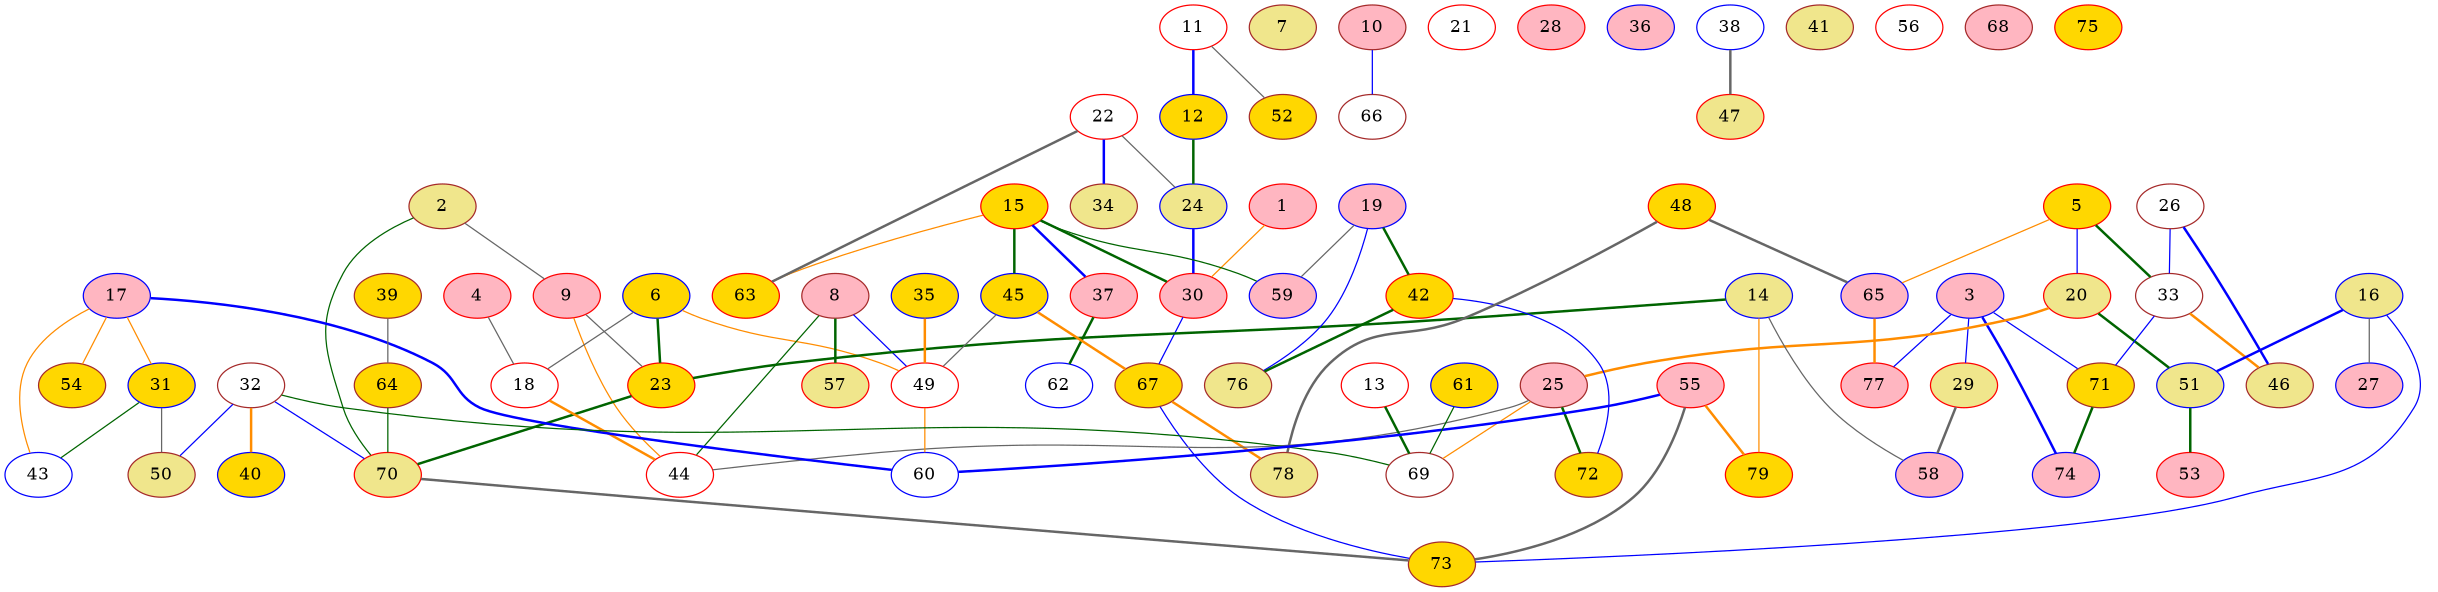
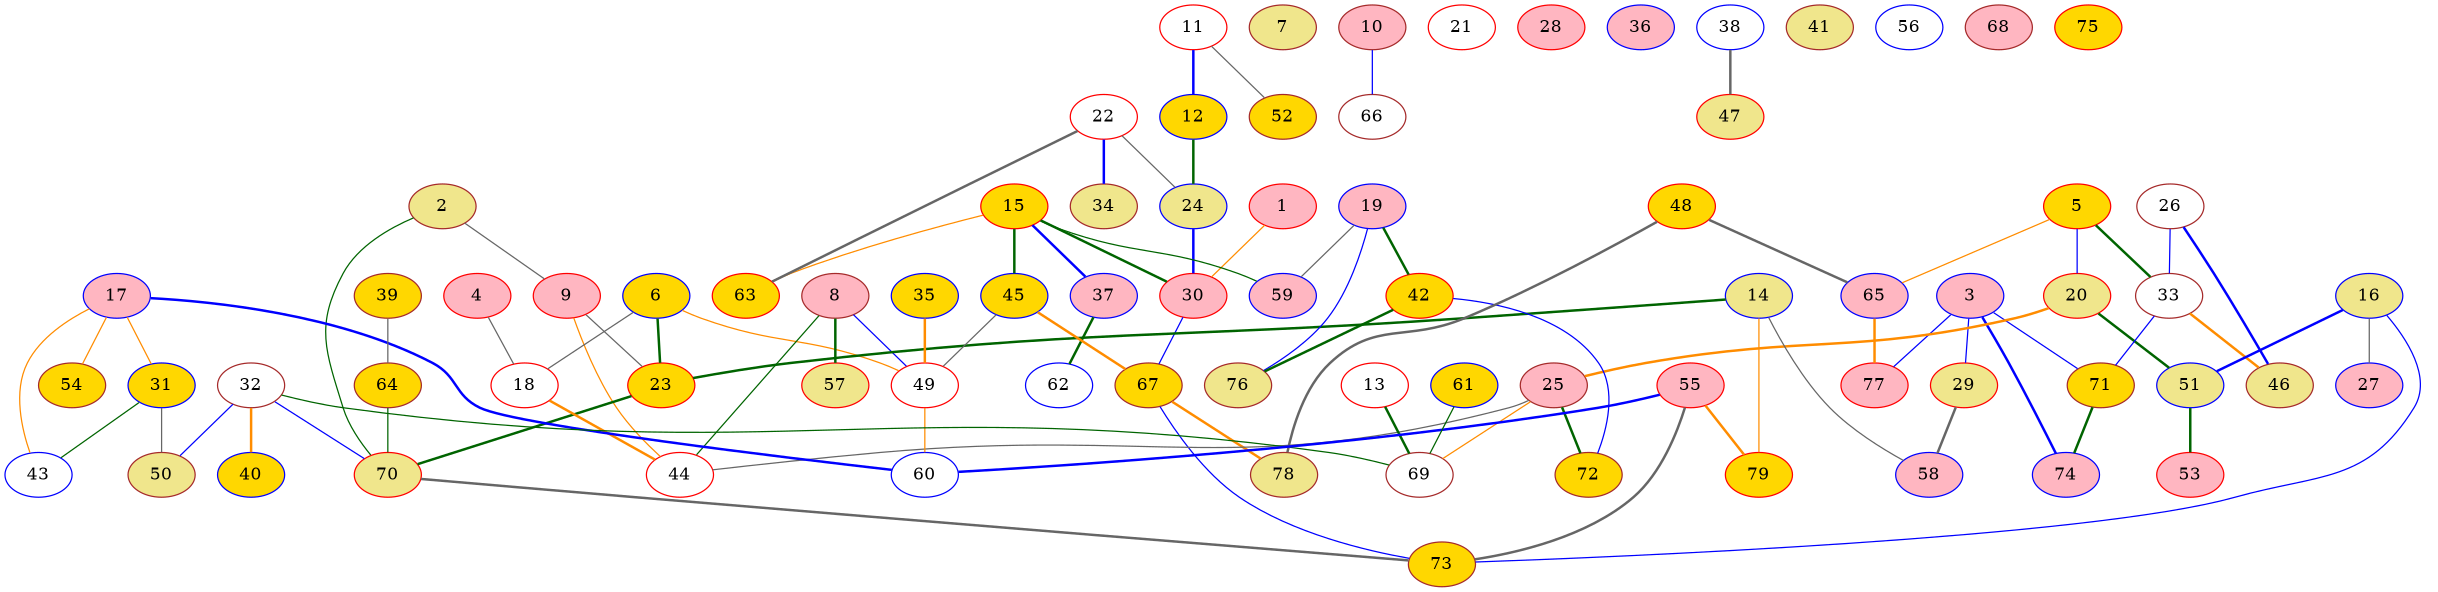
node "56": color red -> blue
node "37": color red -> blue
